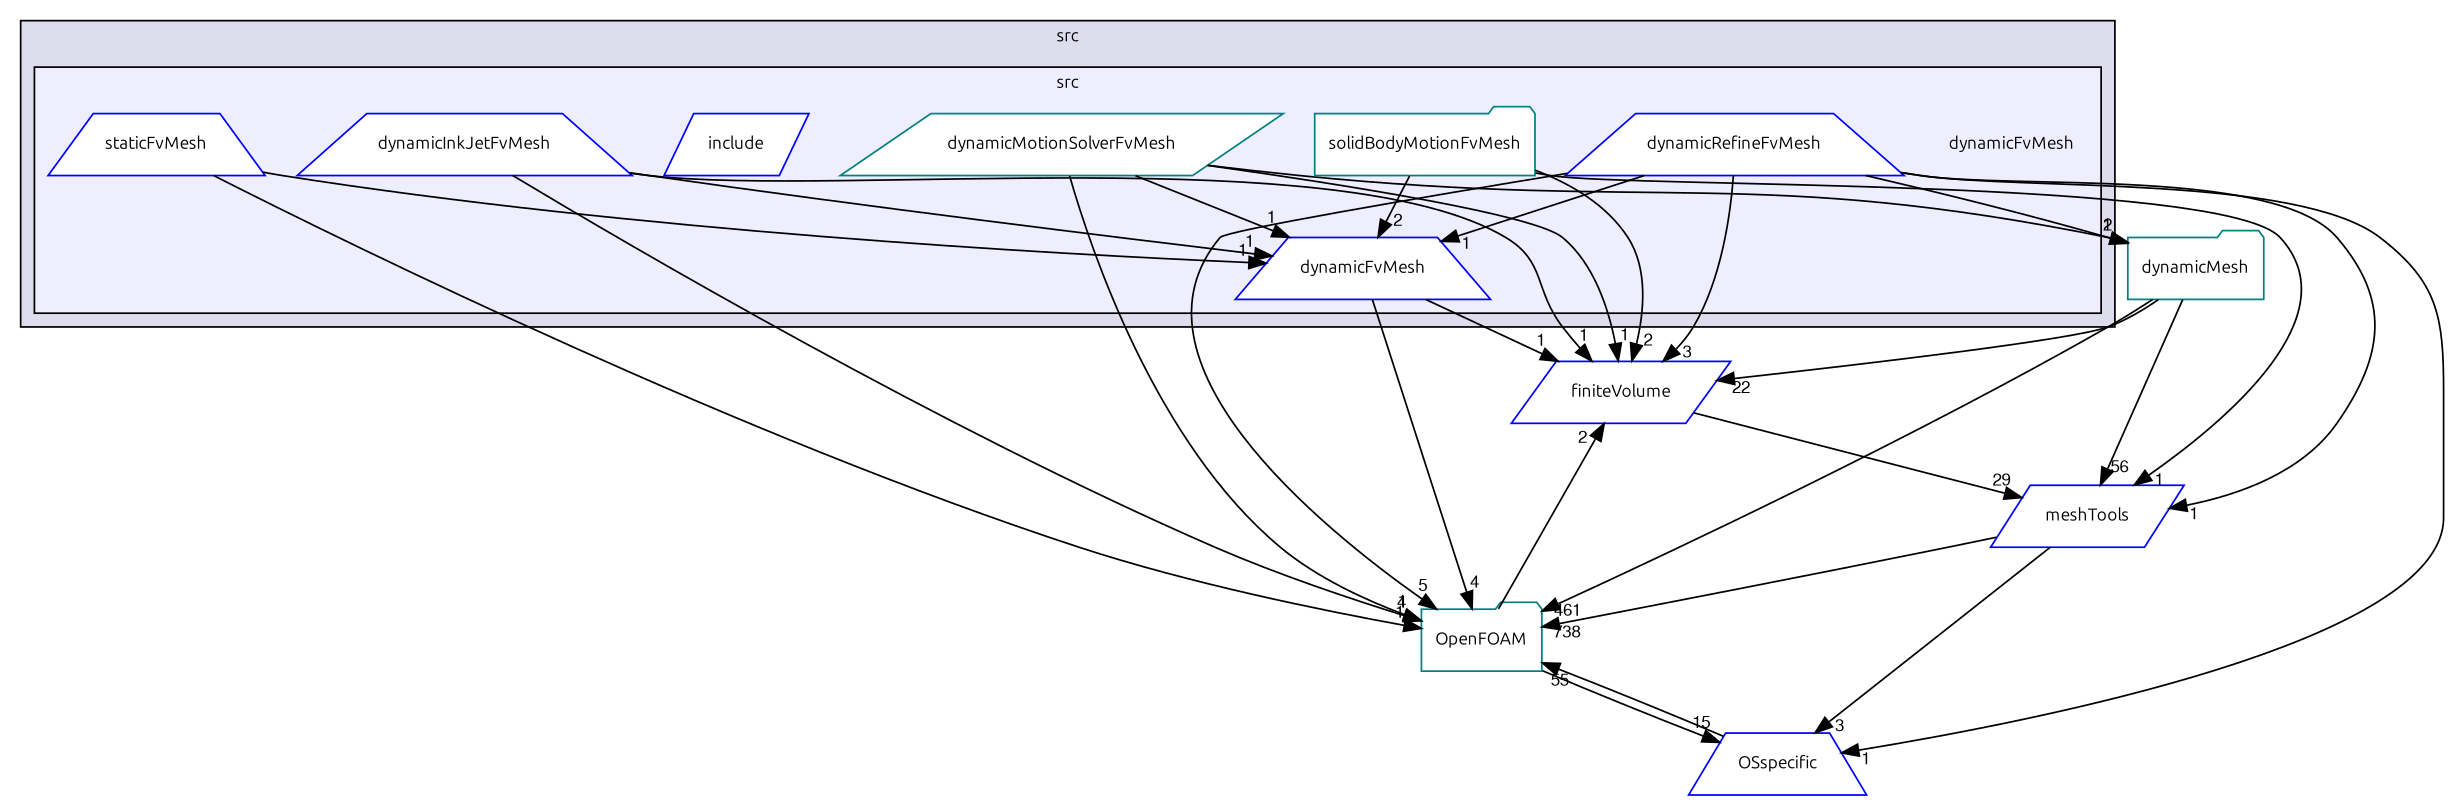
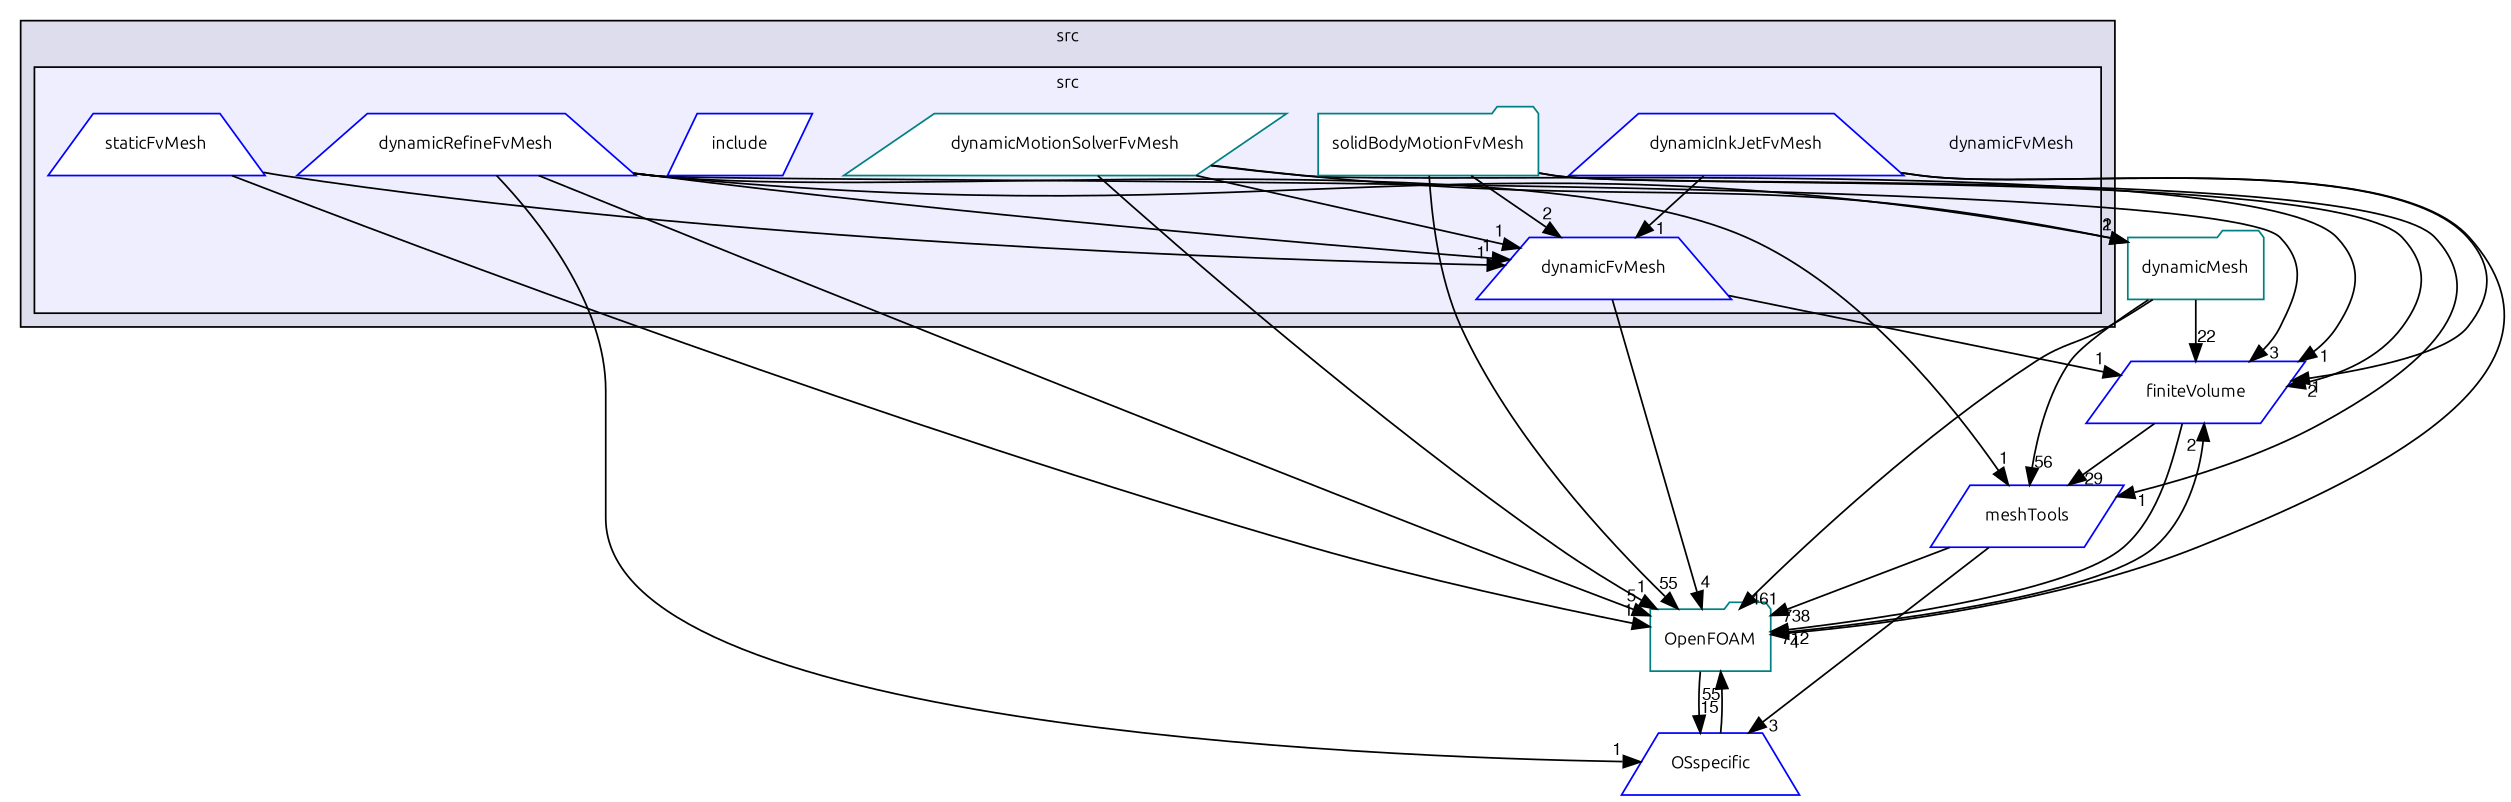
edge "solidBodyMotionFvMesh" -> "OpenFOAM": added
edge "finiteVolume" -> "OpenFOAM": added
